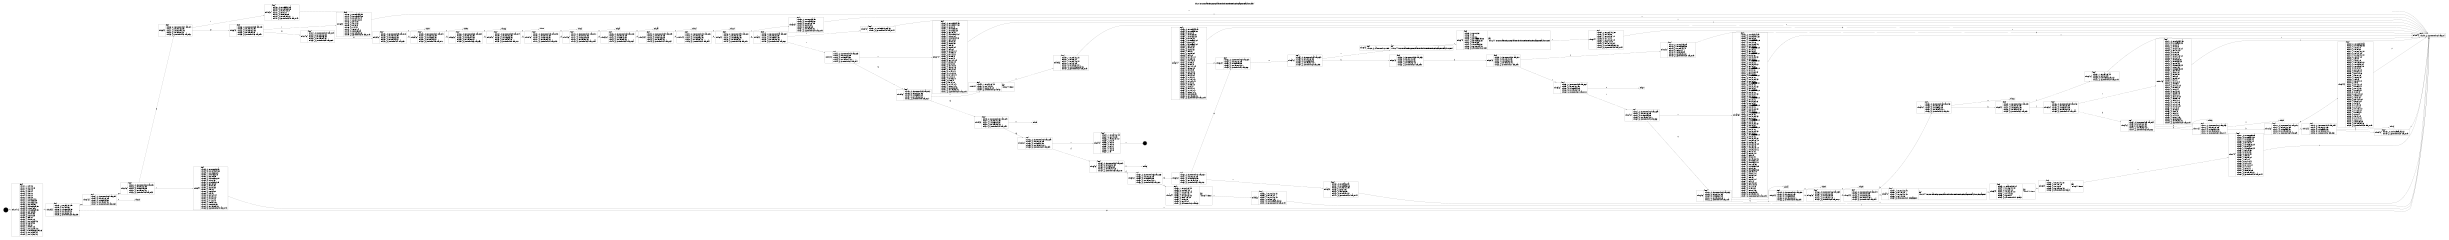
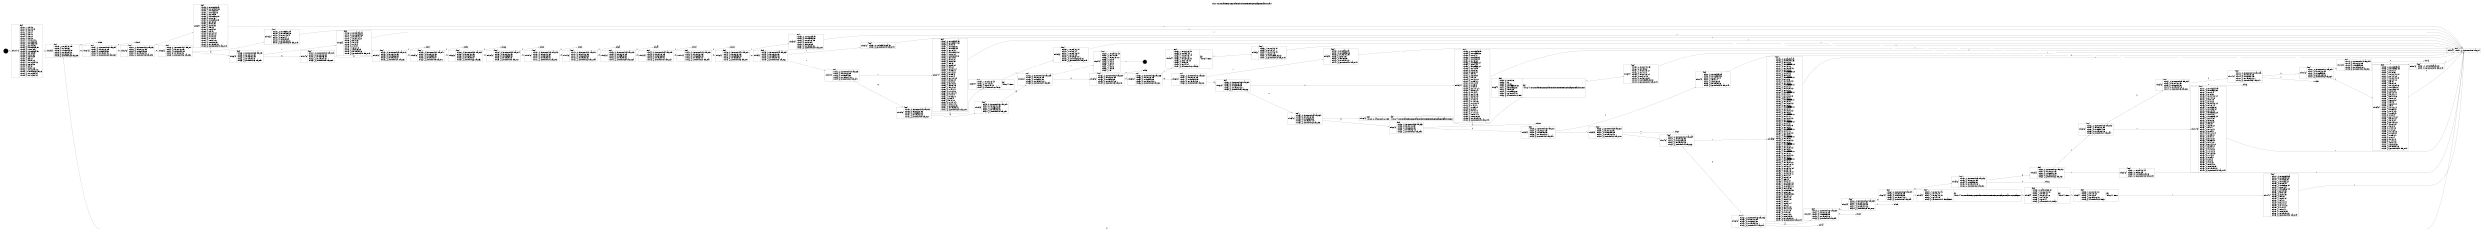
node "0x40220e": added
edge "0x401ad6 [147]" -> "0x401588 [28]": reversed
node "0x4021bb": removed
node "0x40201e": added
